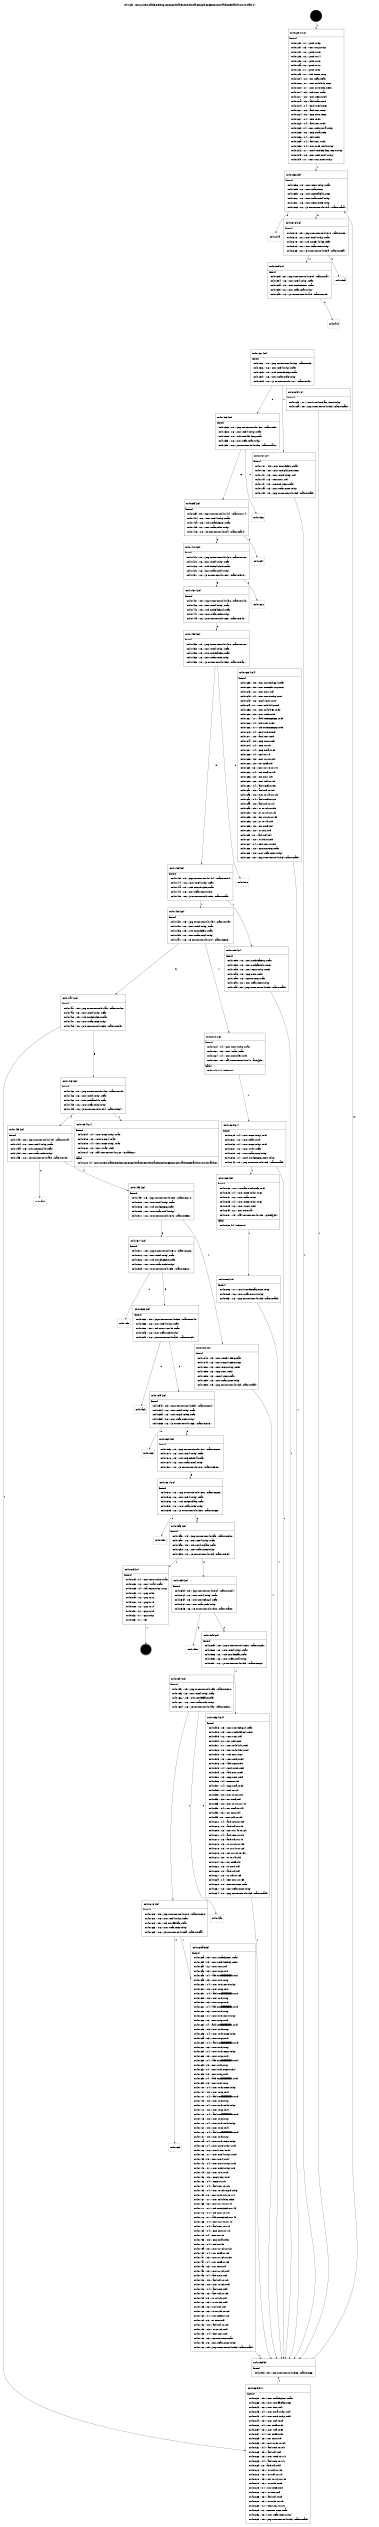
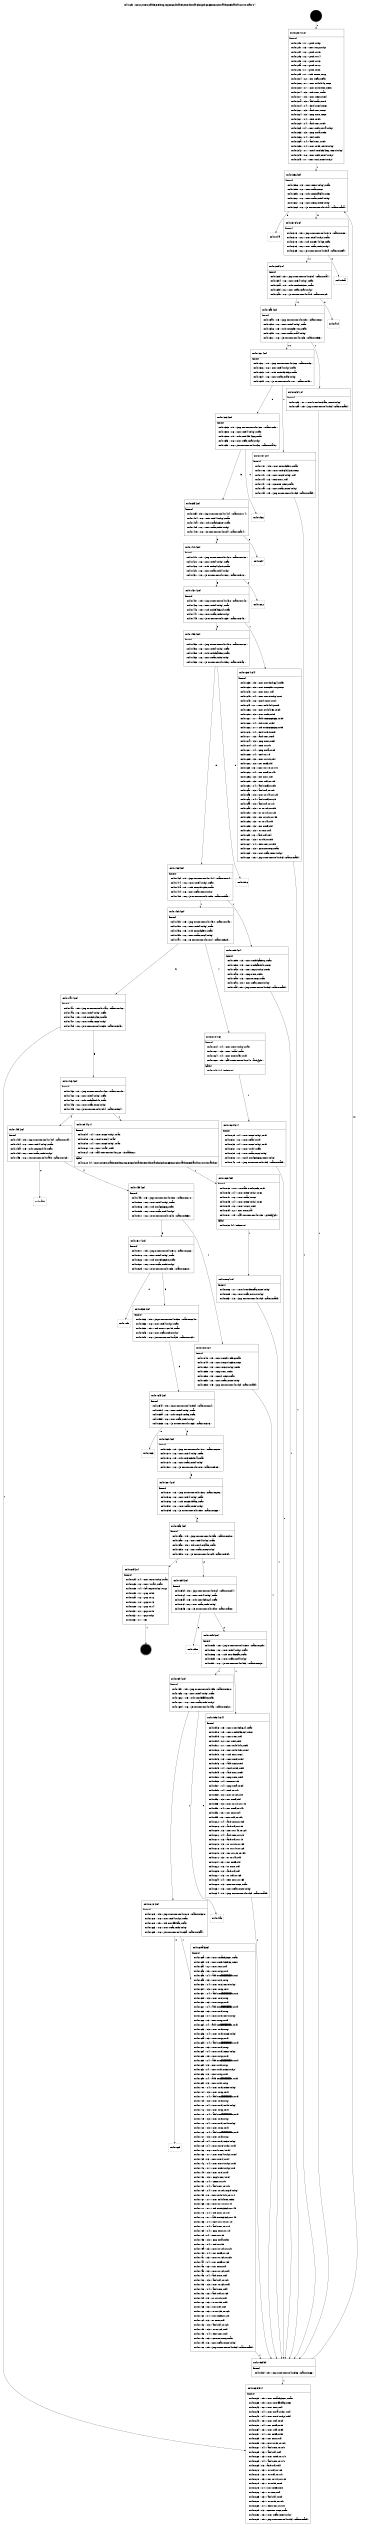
node "0x4013ab [28]": added
edge "0x401437 [28]" -> "0x401c39 [154]": added, label "1"
edge "0x40182d [27]" -> "0x4018c9 [29]": now "0x4018b4 [21]" -> "0x4018c9 [29]"
node "0x401a2b": removed
node "0x401950": removed
edge "0x4015db [28]" -> "0x4015f7 [28]": added, label "1"
edge "0x401639 [97]" -> "0x401dcf [5]": reversed
